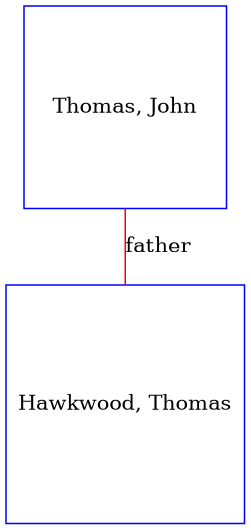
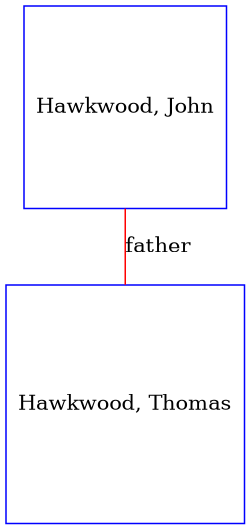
node "Thomas, John": label "Thomas, John" -> "Hawkwood, John"
